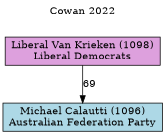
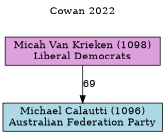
node "Liberal Van Krieken (1098) Liberal Democrats": label "Liberal Van Krieken (1098) Liberal Democrats" -> "Micah Van Krieken (1098) Liberal Democrats"
